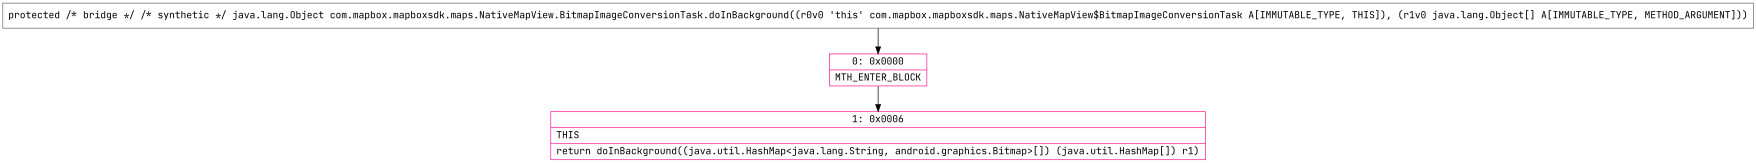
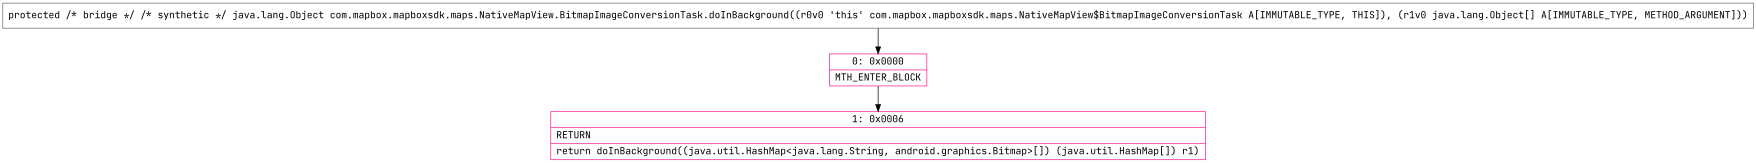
node "1: 0x0006": text "THIS" -> "RETURN"
